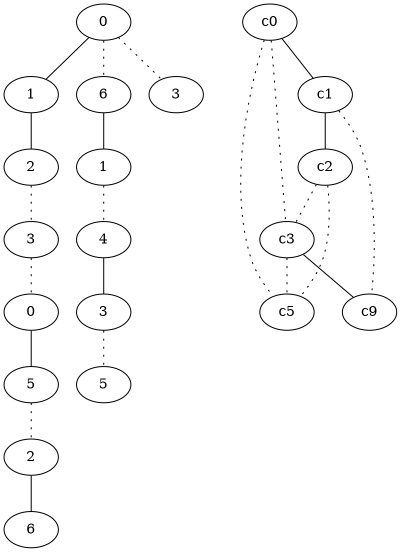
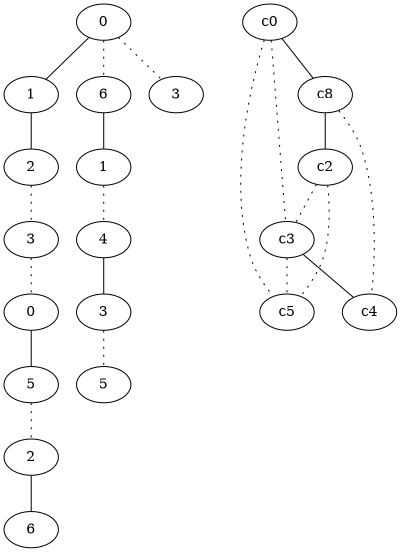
node "c1": label "c1" -> "c8"
node "c9": label "c9" -> "c4"
